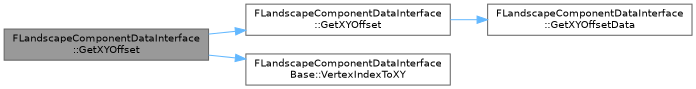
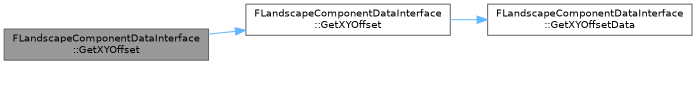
node "FLandscapeComponentDataInterface Base::VertexIndexToXY": removed
